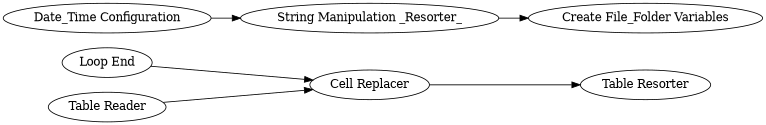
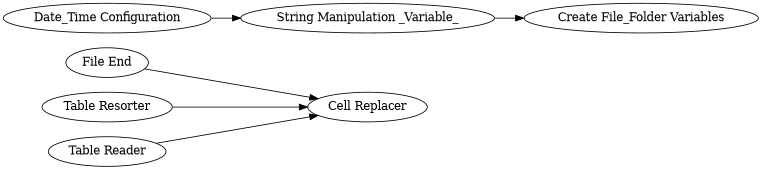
node "String Manipulation _Resorter_": label "String Manipulation _Resorter_" -> "String Manipulation _Variable_"
node "Loop End": label "Loop End" -> "File End"
edge "Cell Replacer" -> "Table Resorter": reversed
